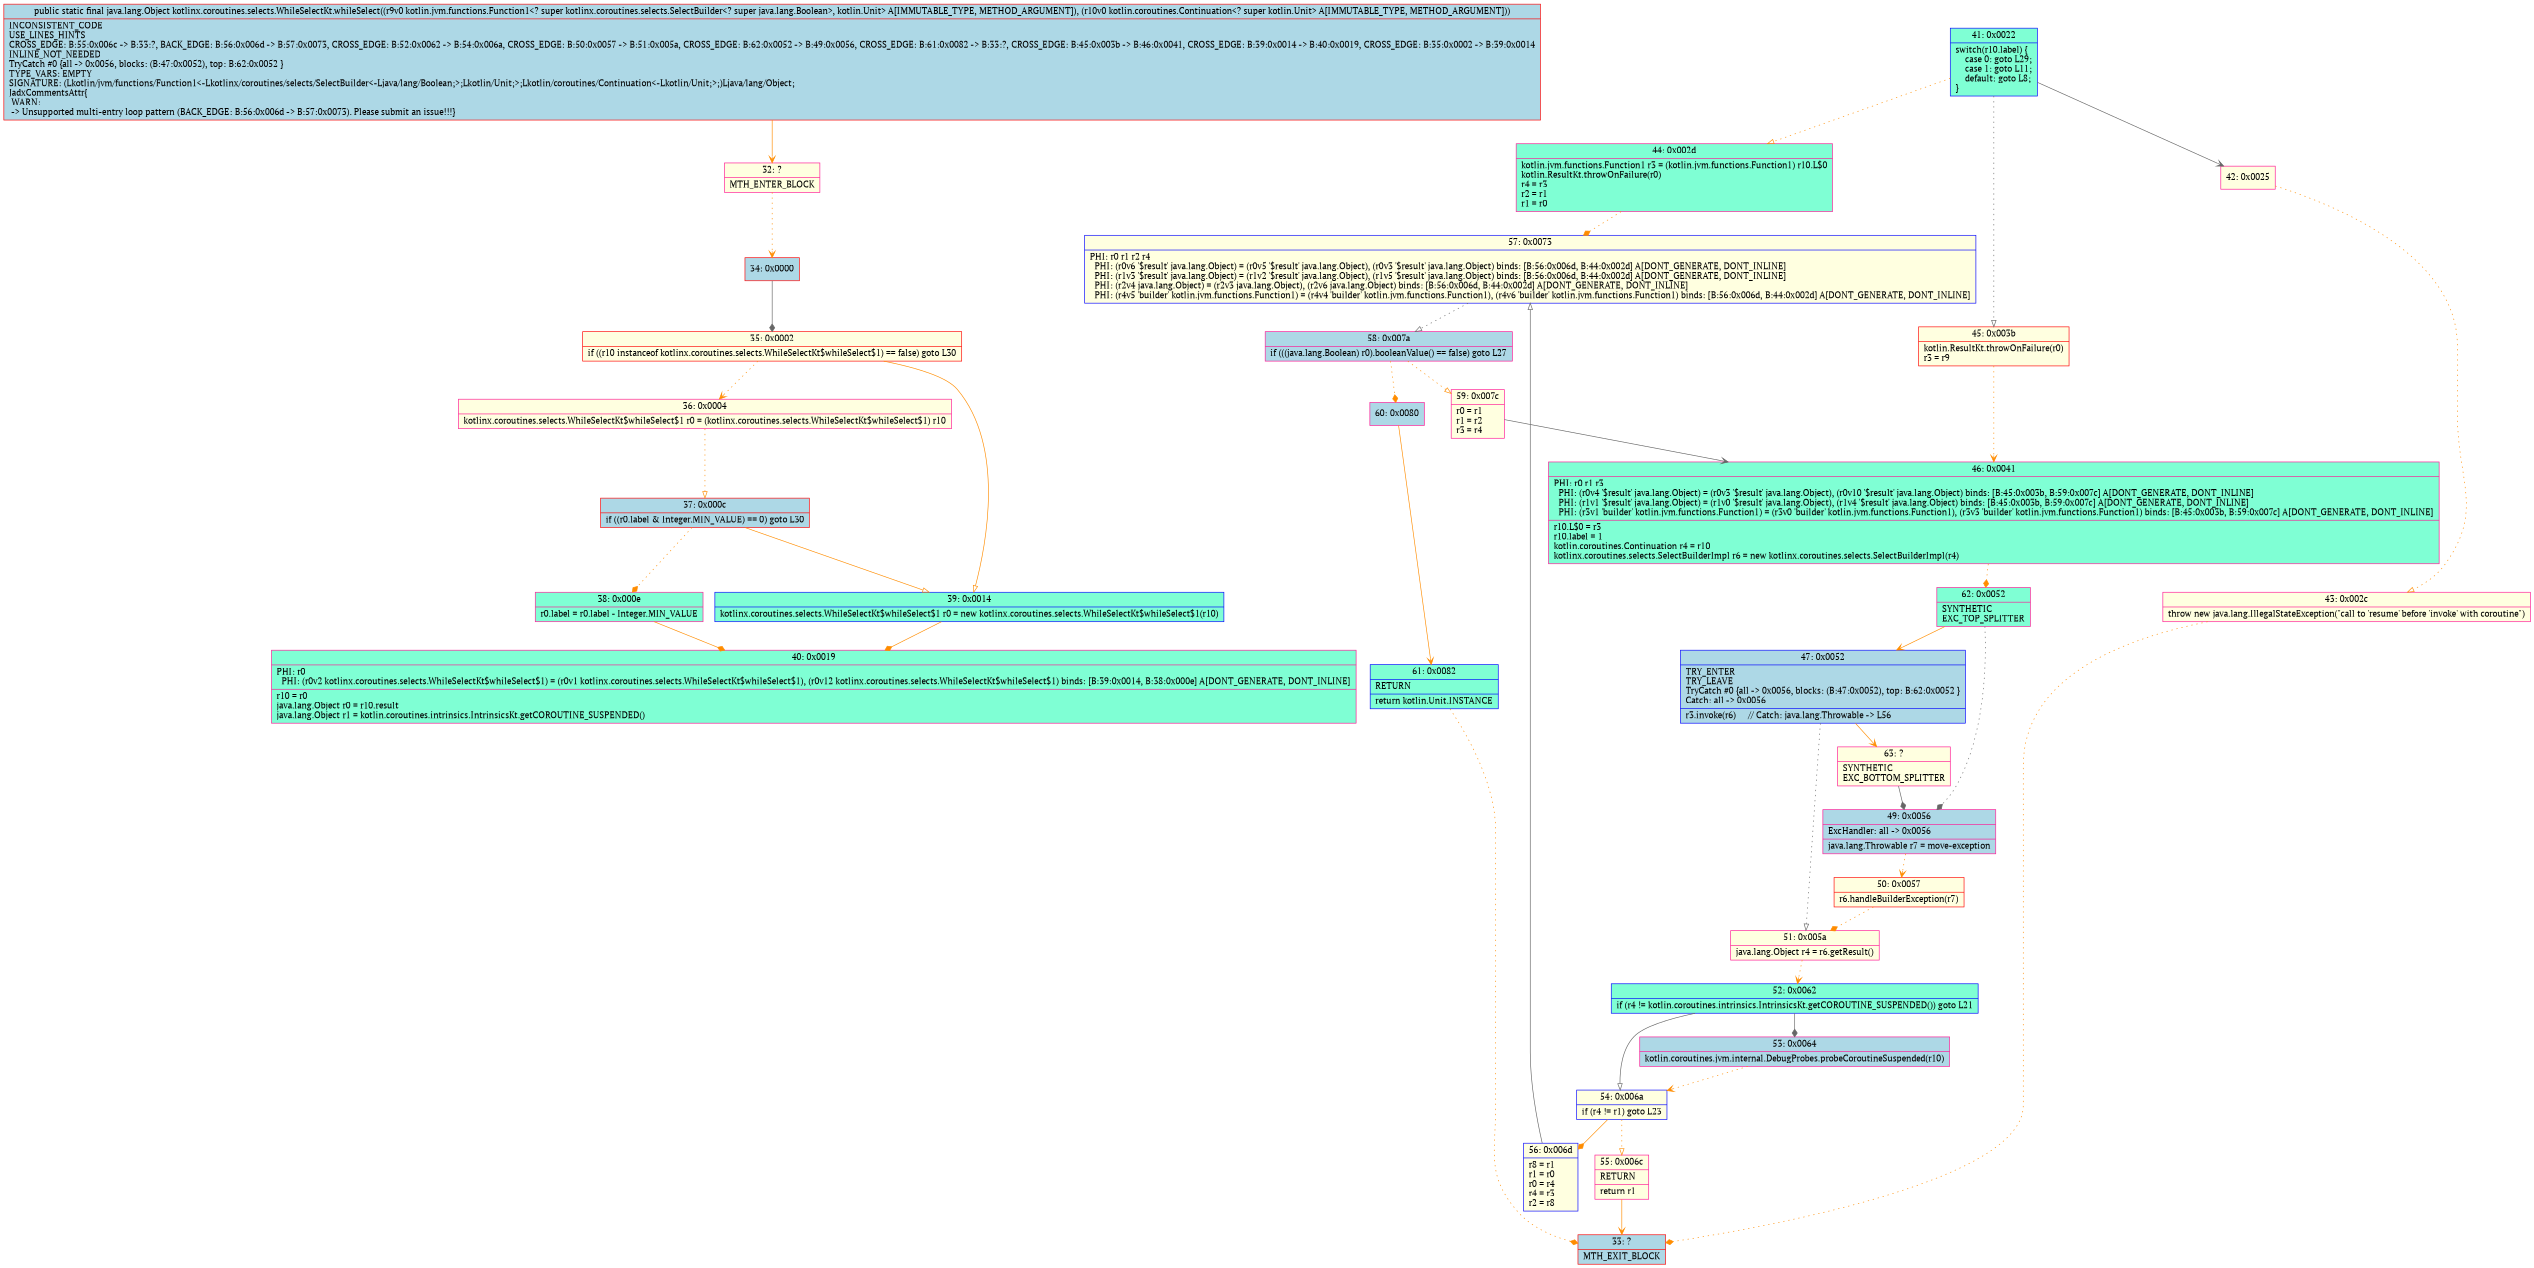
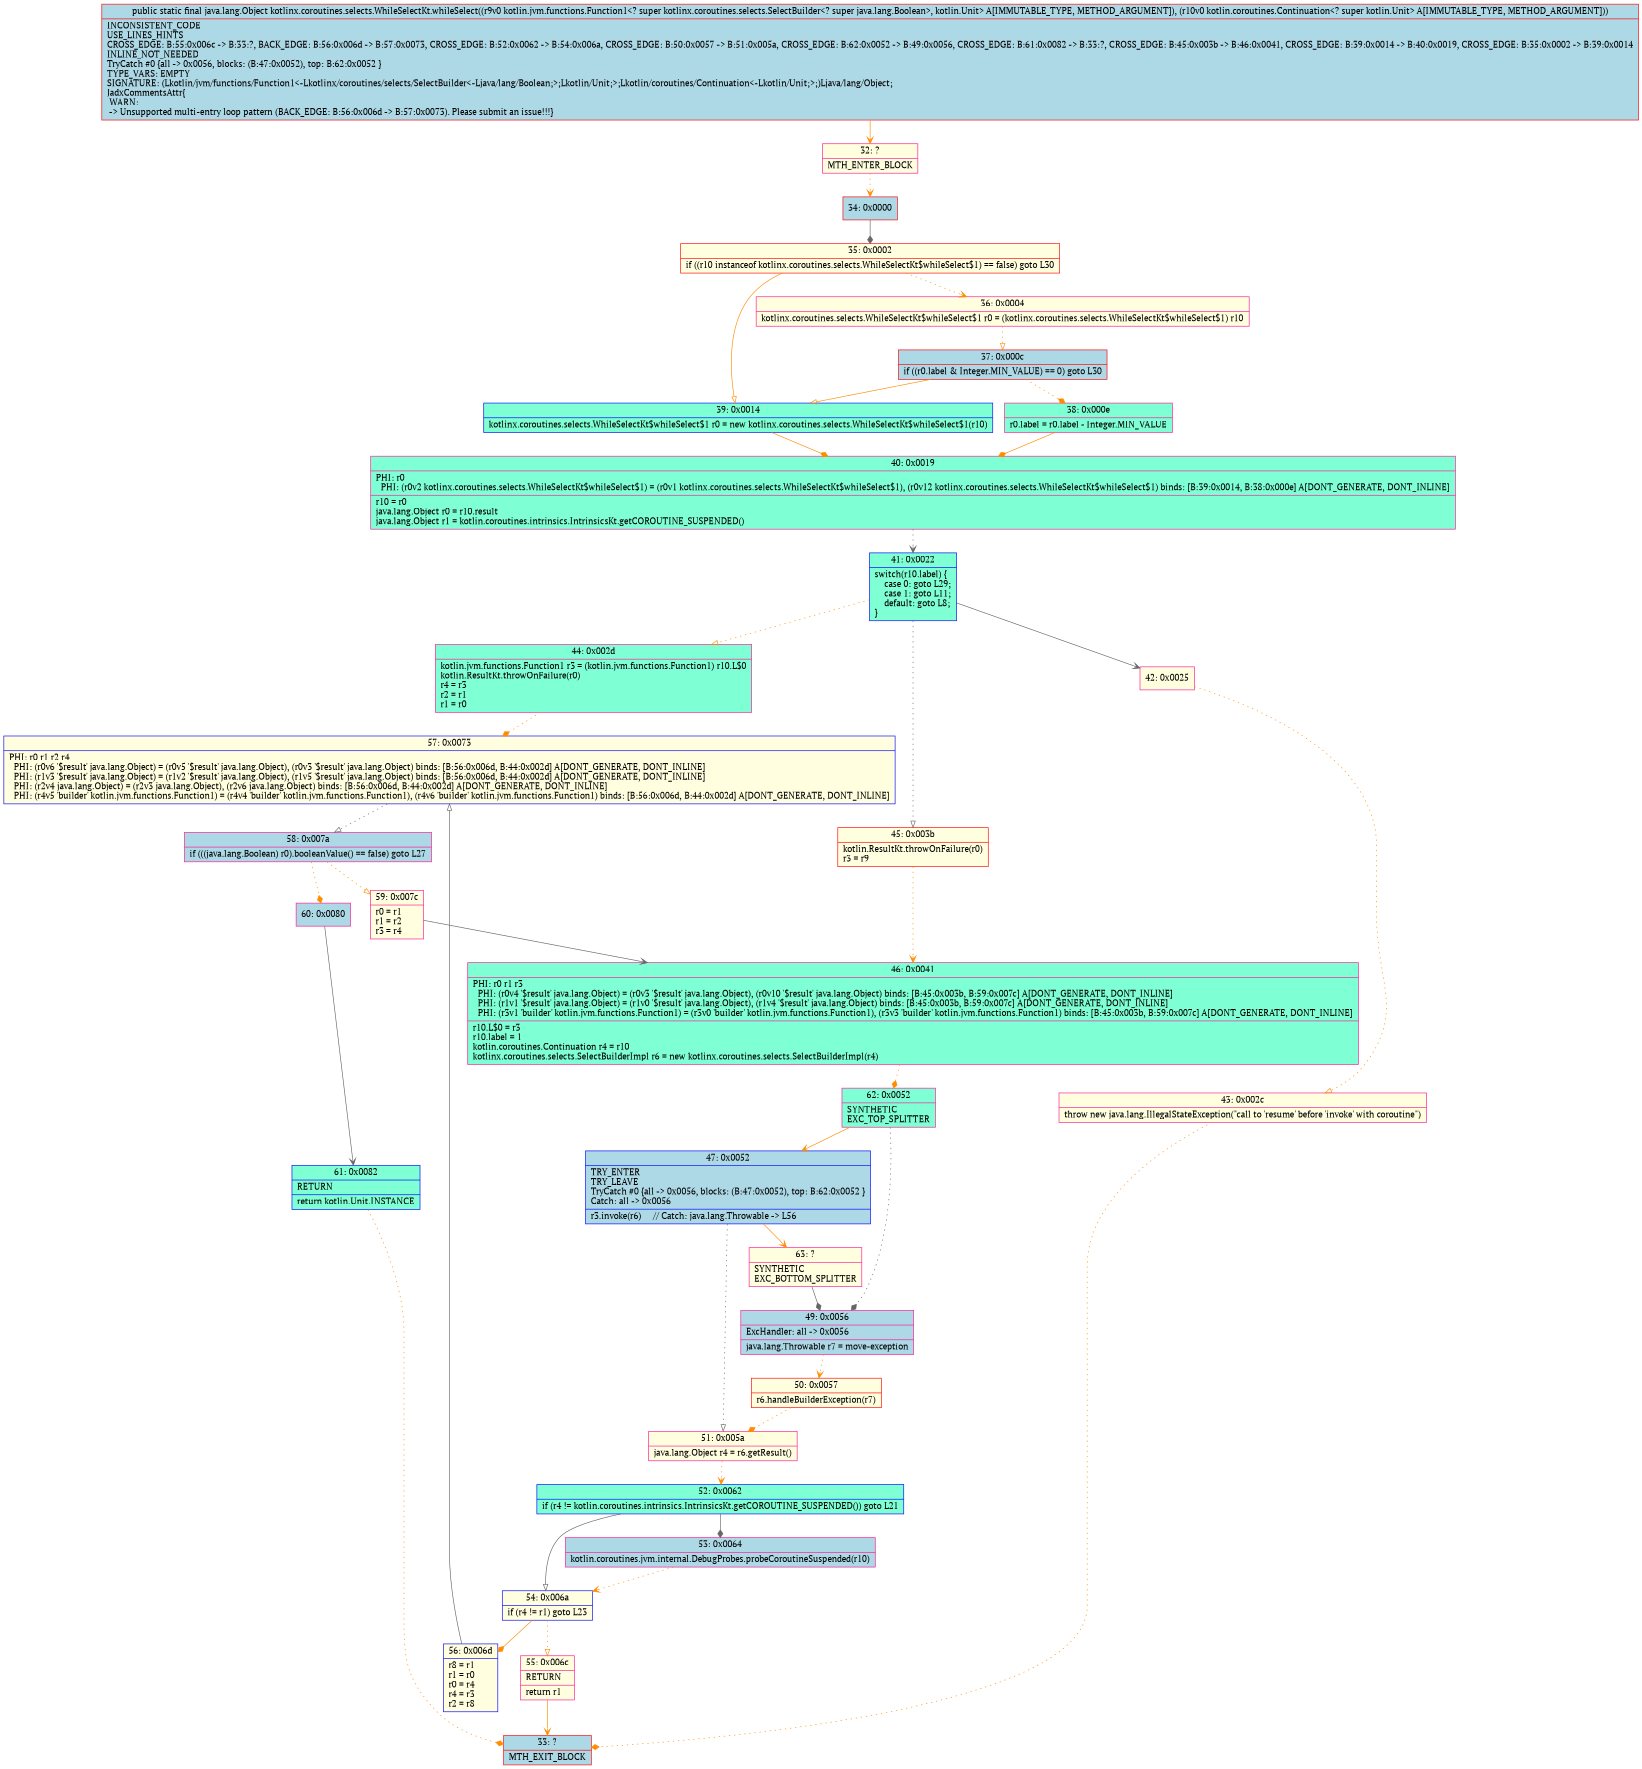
edge "40: 0x0019" -> "41: 0x0022": added
edge "60: 0x0080" -> "61: 0x0082": color darkorange -> gray40
